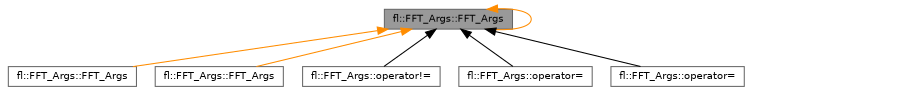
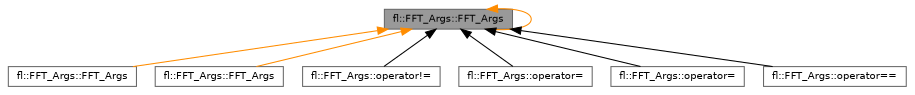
node "fl::FFT_Args::operator==": added
